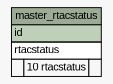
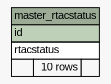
node "master_rtacstatus": text "10 rtacstatus" -> "10 rows"
